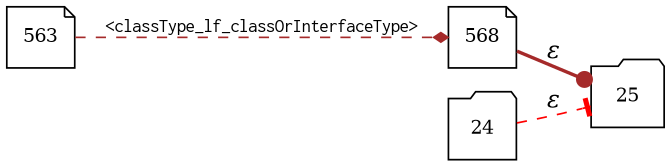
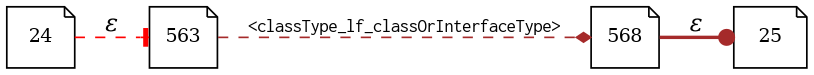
node "25": shape folder -> note
edge "24" -> "25": now "24" -> "563"
node "24": shape folder -> note
